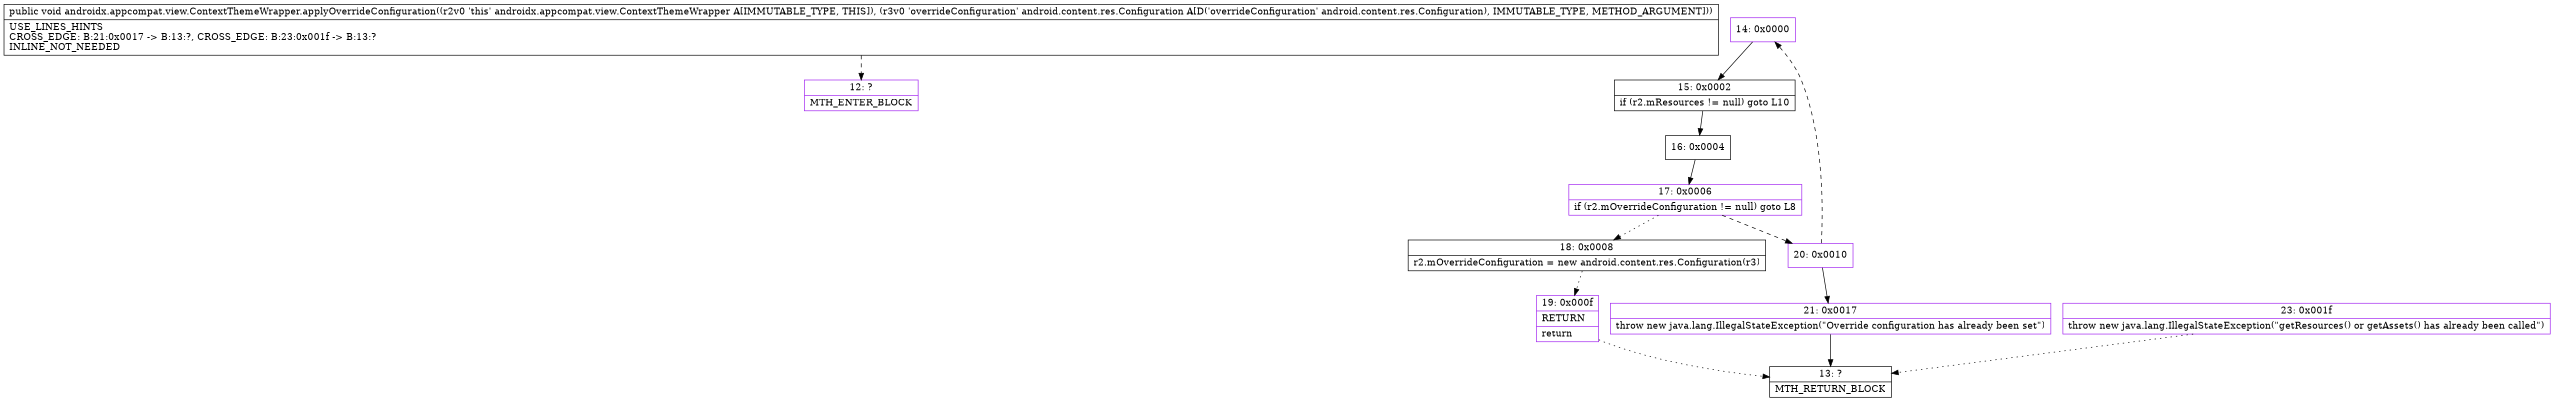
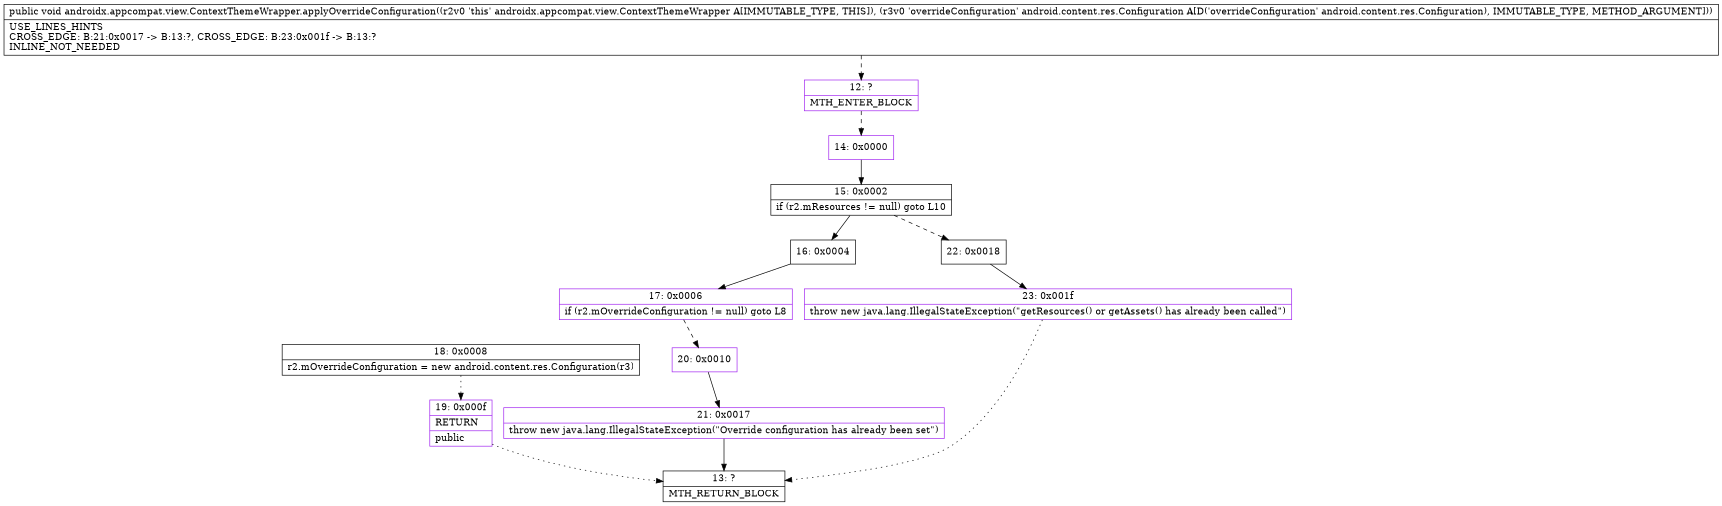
edge "20: 0x0010" -> "14: 0x0000": now "12: ?" -> "14: 0x0000"
edge "17: 0x0006" -> "18: 0x0008": removed
node "22: 0x0018": added
node "19: 0x000f": text "return" -> "public"
